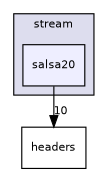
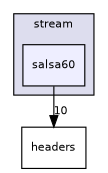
node "salsa20": label "salsa20" -> "salsa60"
